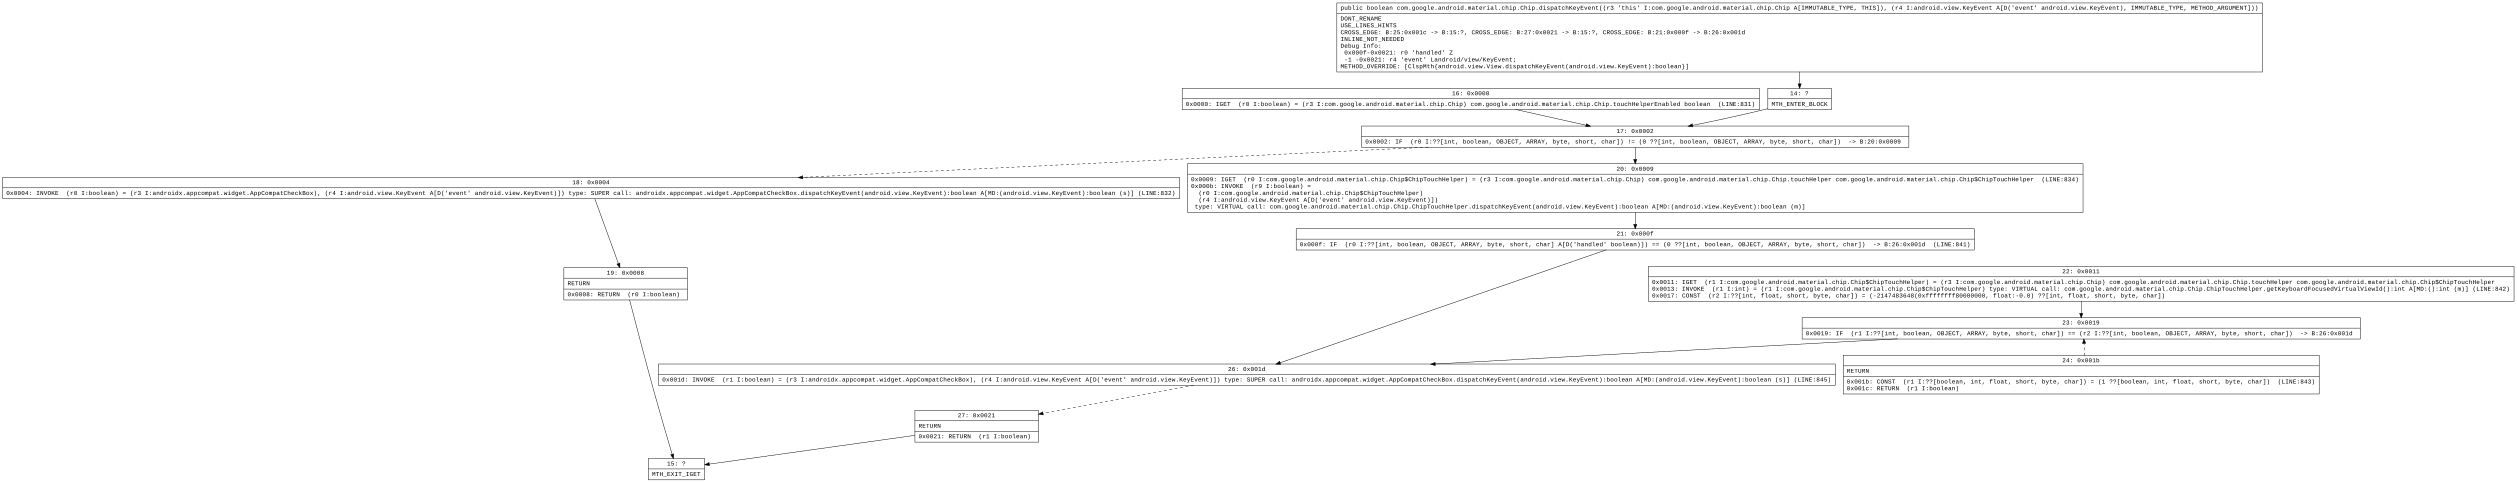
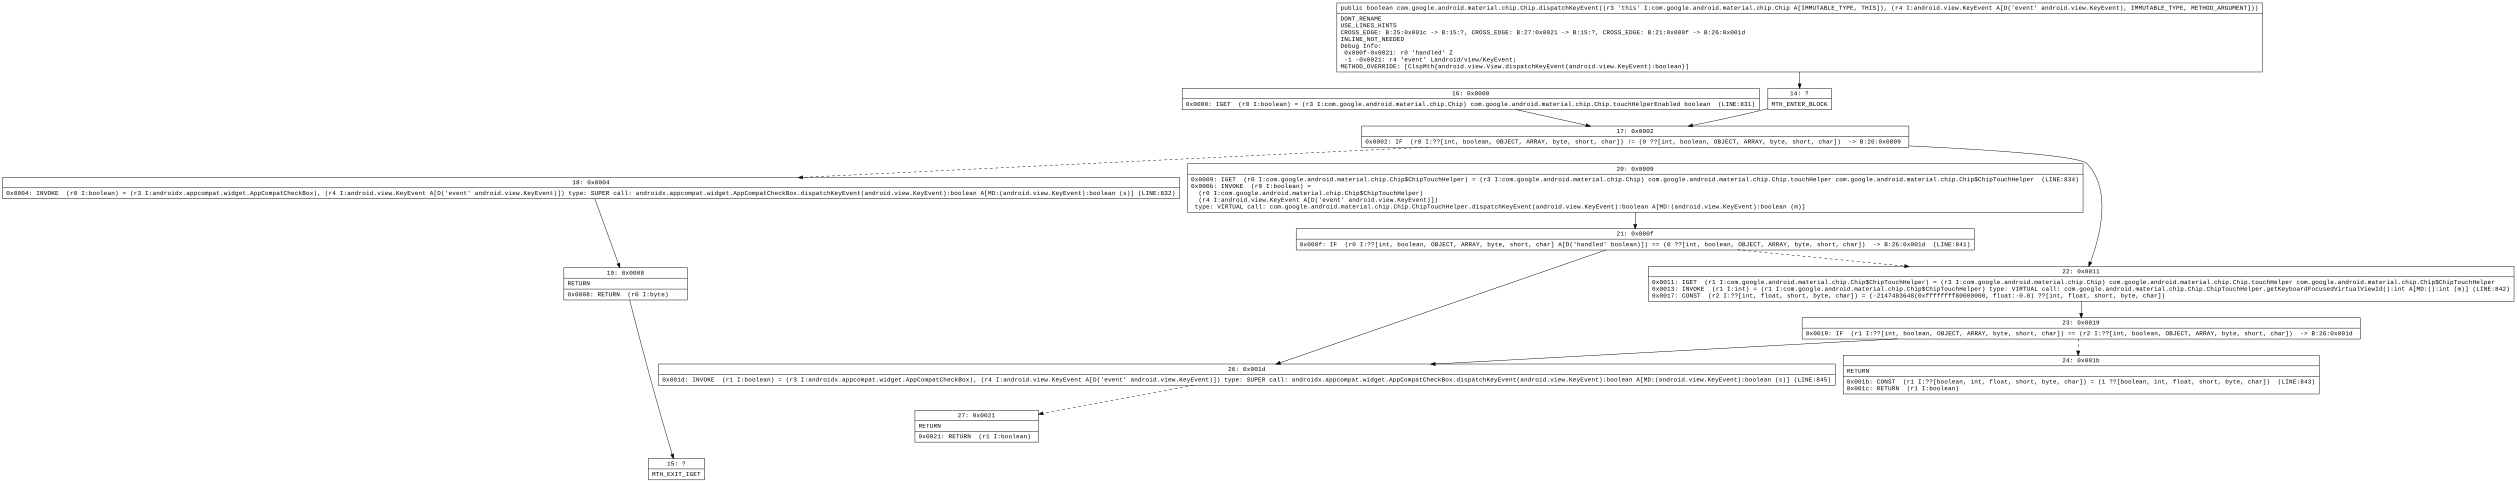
edge "17: 0x0002" -> "20: 0x0009": now "17: 0x0002" -> "22: 0x0011"
edge "21: 0x000f" -> "22: 0x0011": added
node "19: 0x0008": text "0x0008: RETURN  (r0 I:boolean)" -> "0x0008: RETURN  (r0 I:byte)"
edge "24: 0x001b" -> "23: 0x0019": reversed
edge "27: 0x0021" -> "15: ?": removed
